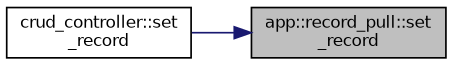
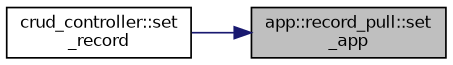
node "app::record_pull::set _record": label "app::record_pull::set _record" -> "app::record_pull::set _app"
